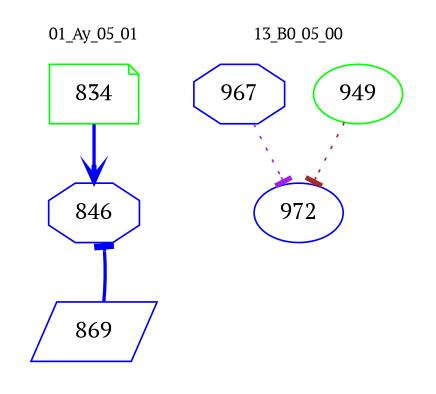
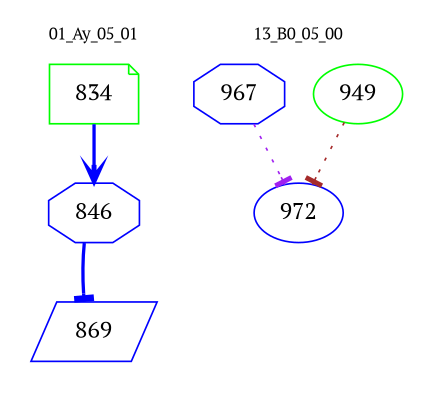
edge "869" -> "846": reversed
